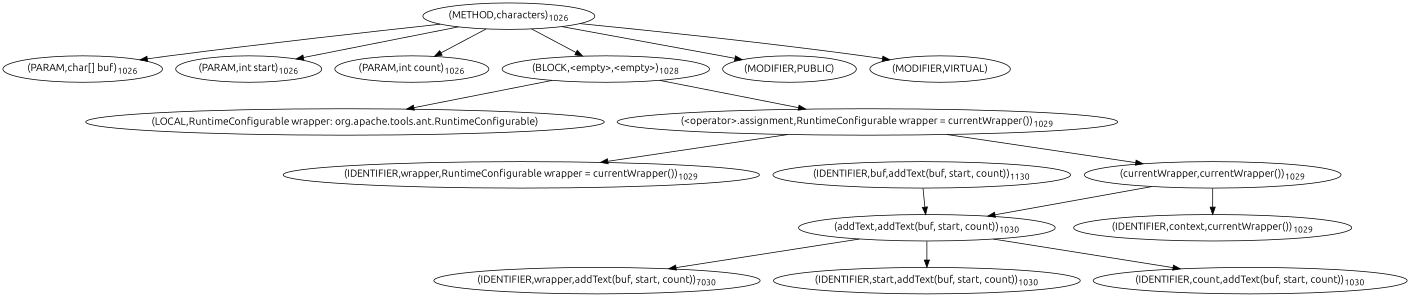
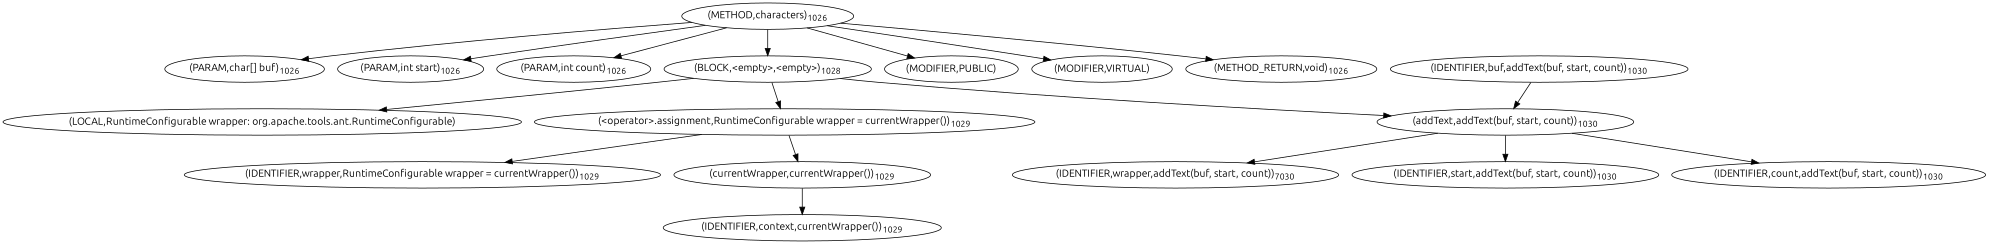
node "(METHOD_RETURN,void)": added
node "(IDENTIFIER,buf,addText(buf, start, count))": text "1130" -> "1030"
edge "(currentWrapper,currentWrapper())" -> "(addText,addText(buf, start, count))": now "(BLOCK,<empty>,<empty>)" -> "(addText,addText(buf, start, count))"
